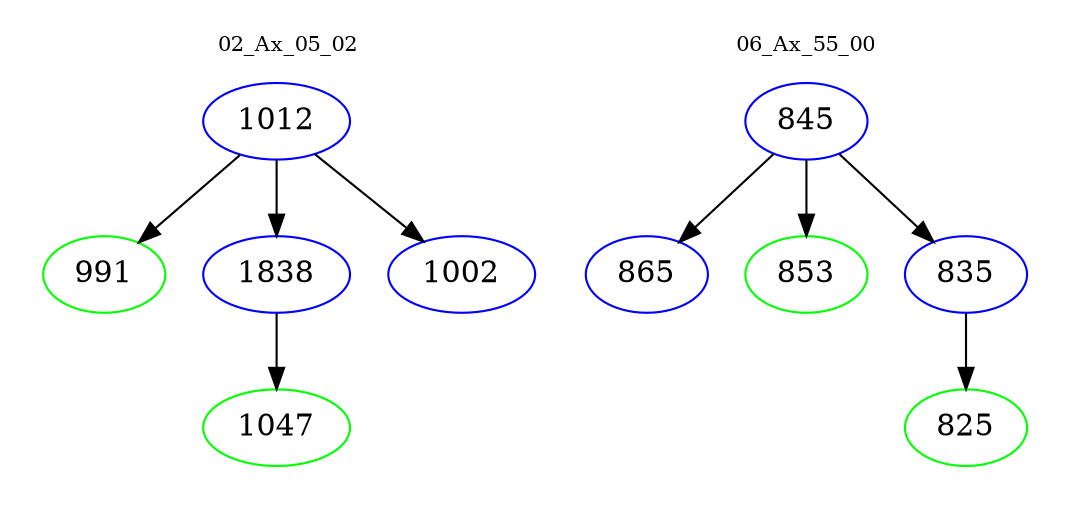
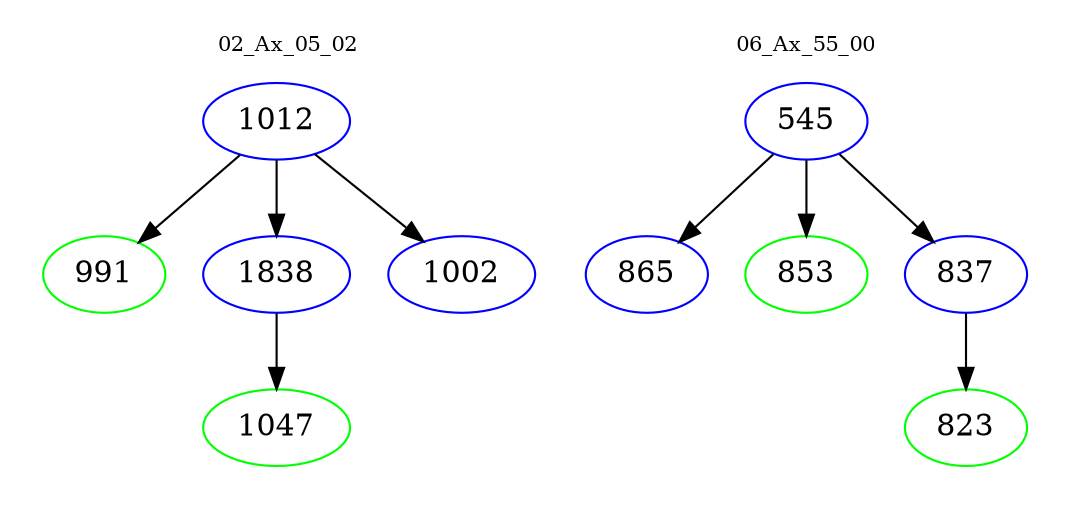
node "845": label "845" -> "545"
node "835": label "835" -> "837"
node "825": label "825" -> "823"
